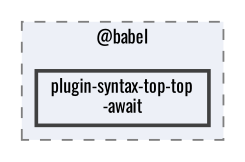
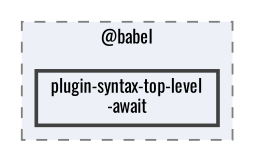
node "plugin-syntax-top-top -await": label "plugin-syntax-top-top -await" -> "plugin-syntax-top-level -await"
